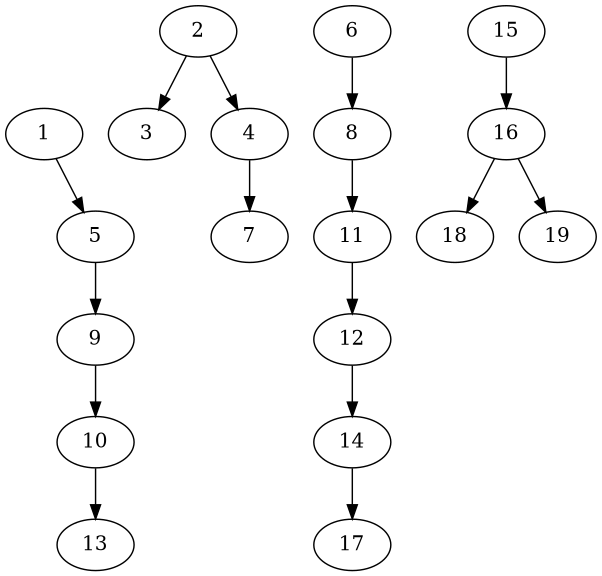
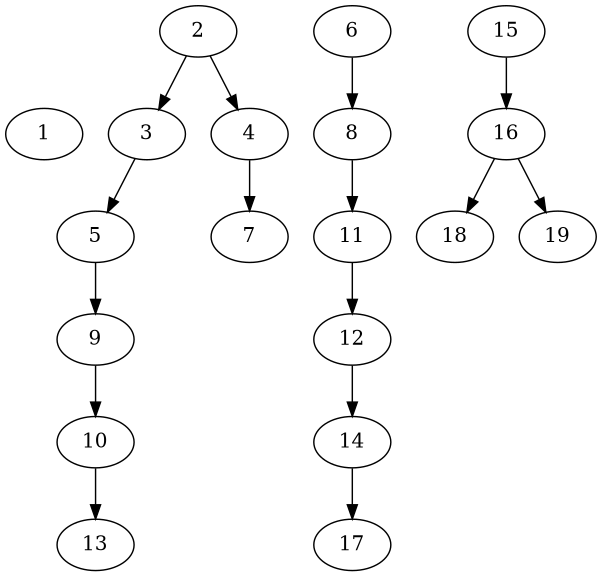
edge "1" -> "5": now "3" -> "5"
